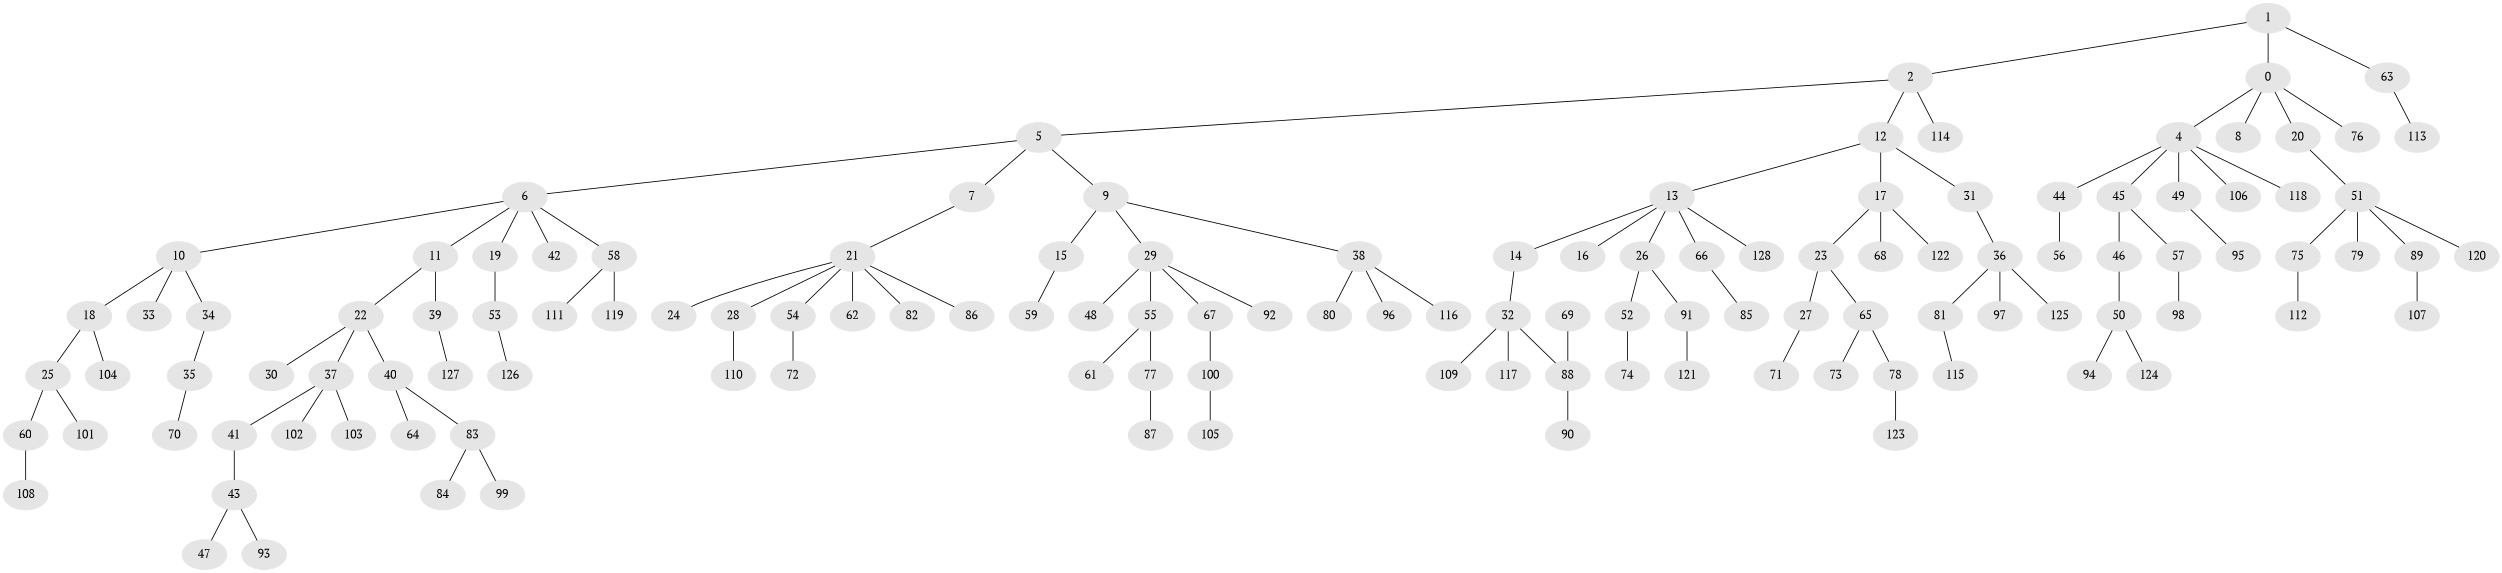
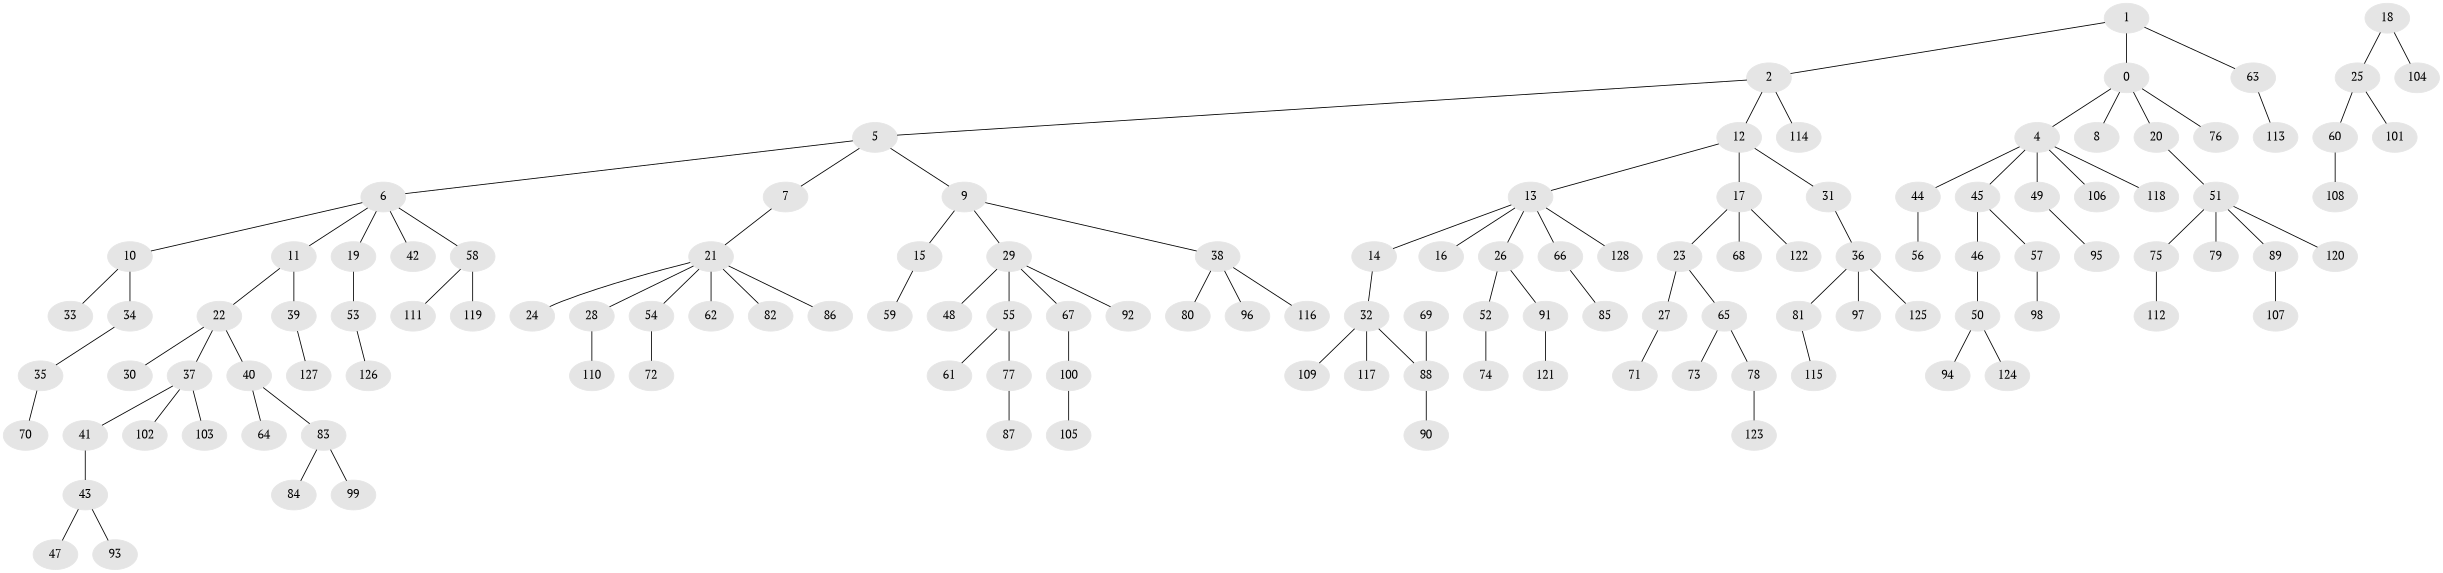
edge "10" -- "18": removed
